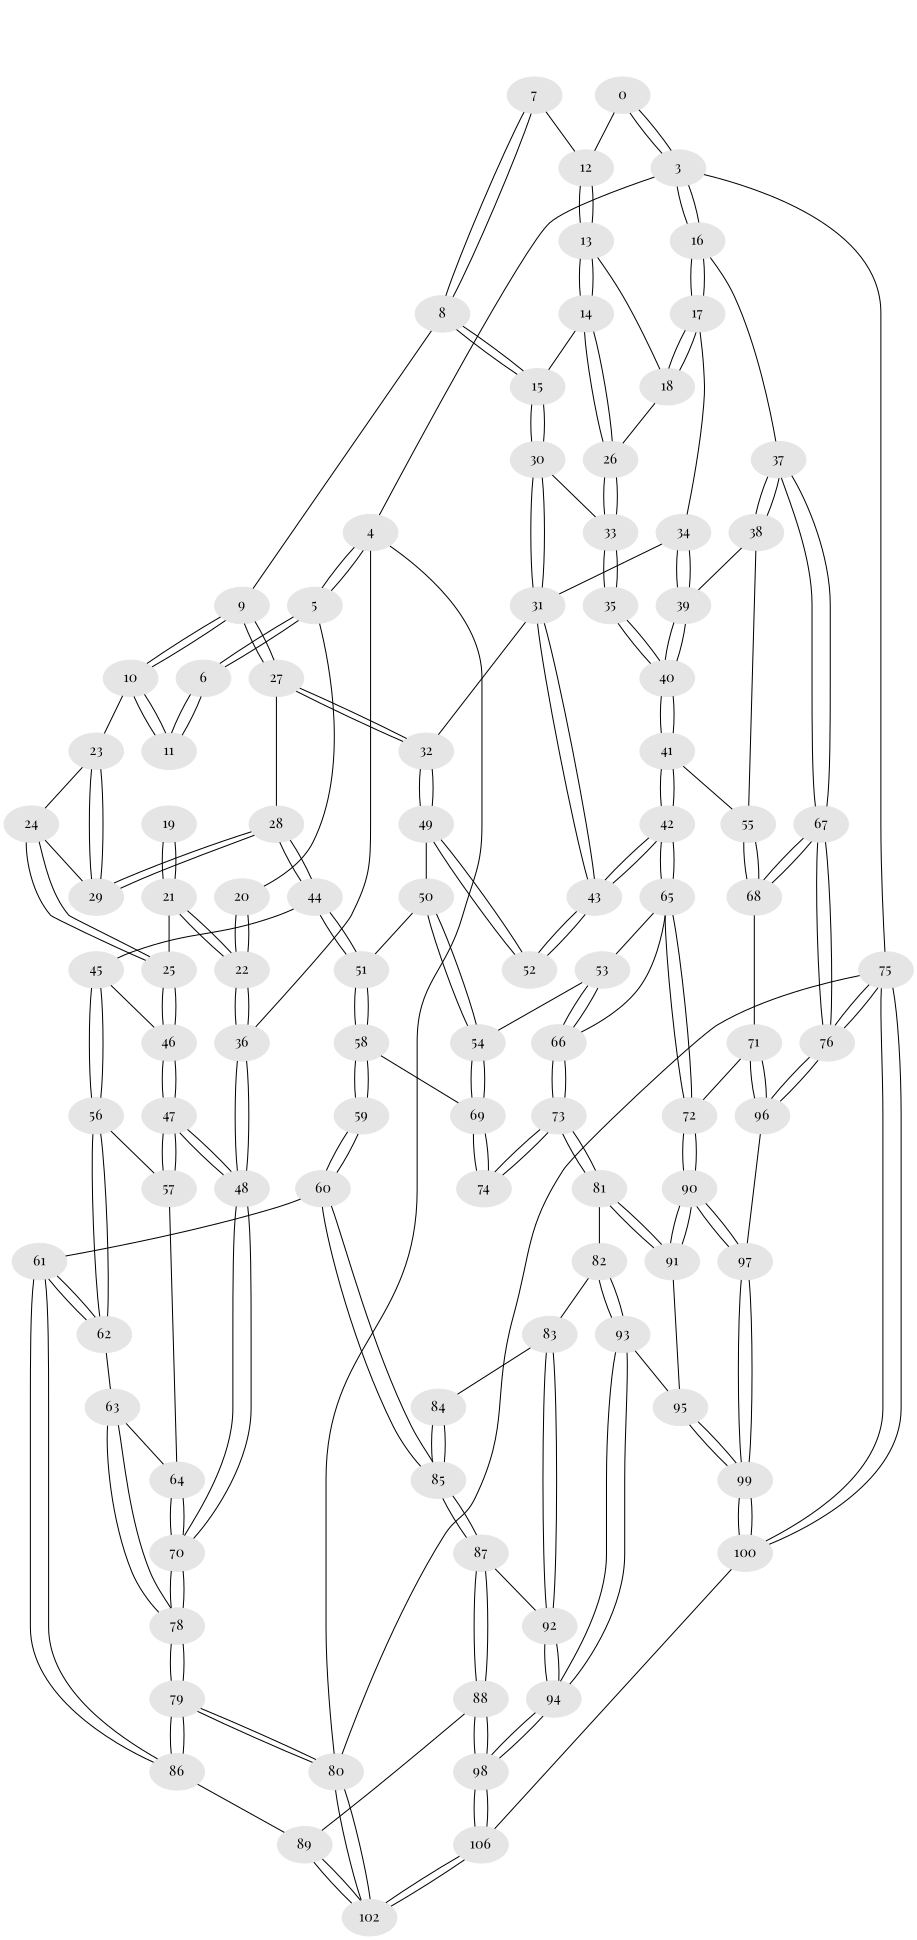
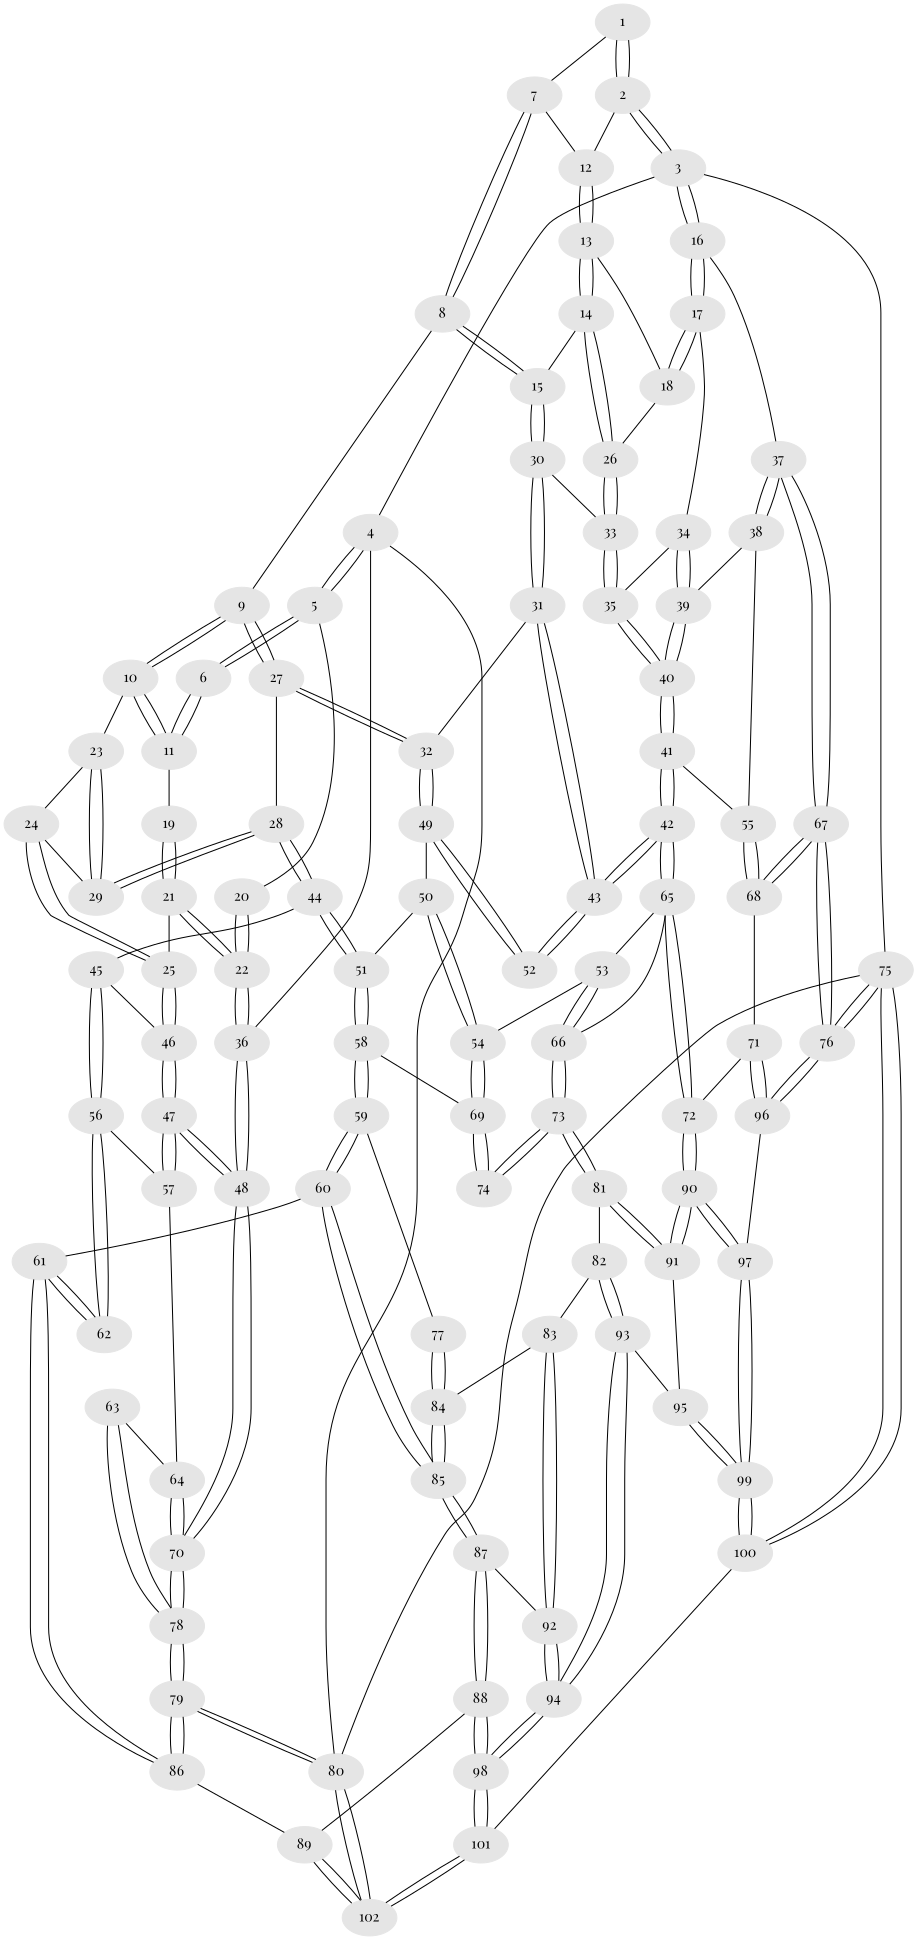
node "1": added
node "0": label "0" -> "2"
edge "34" -- "31": now "34" -- "35"
edge "11" -- "19": added
node "77": added
edge "62" -- "63": removed
node "106": label "106" -> "101"
